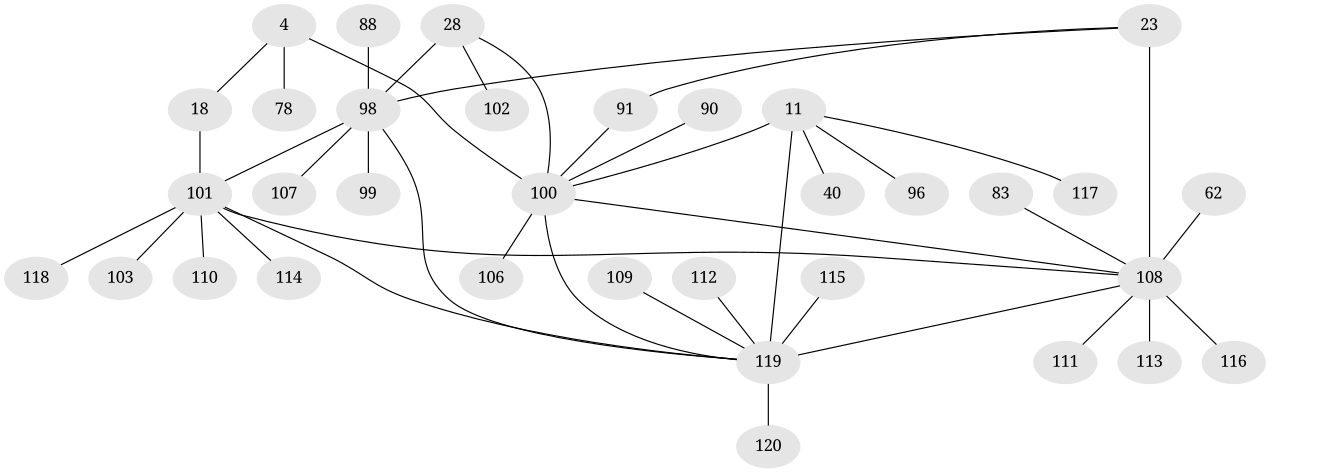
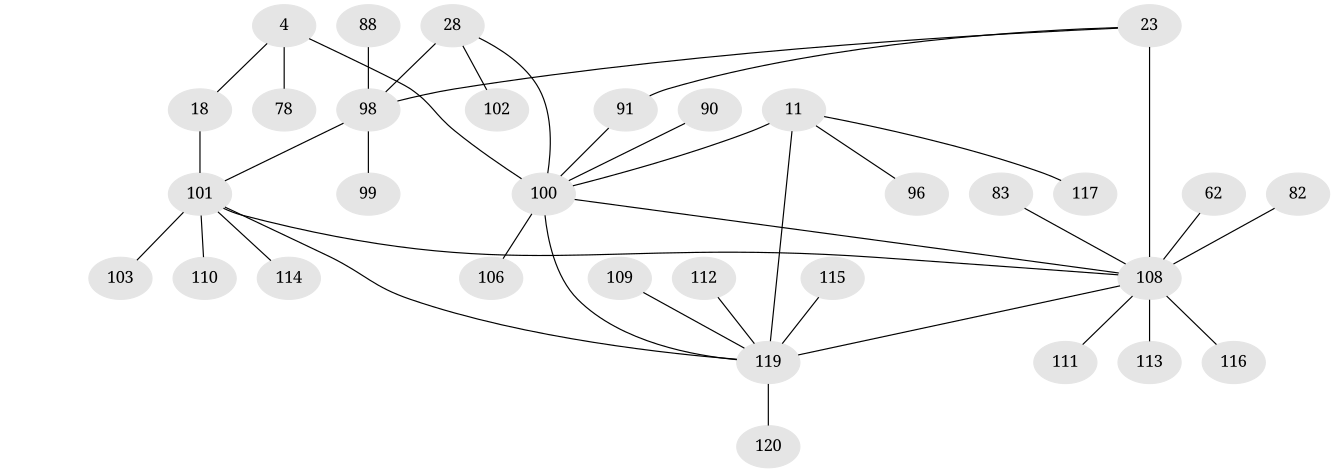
node "107": removed
node "40": removed
node "82": added
node "118": removed
edge "98" -- "119": removed
